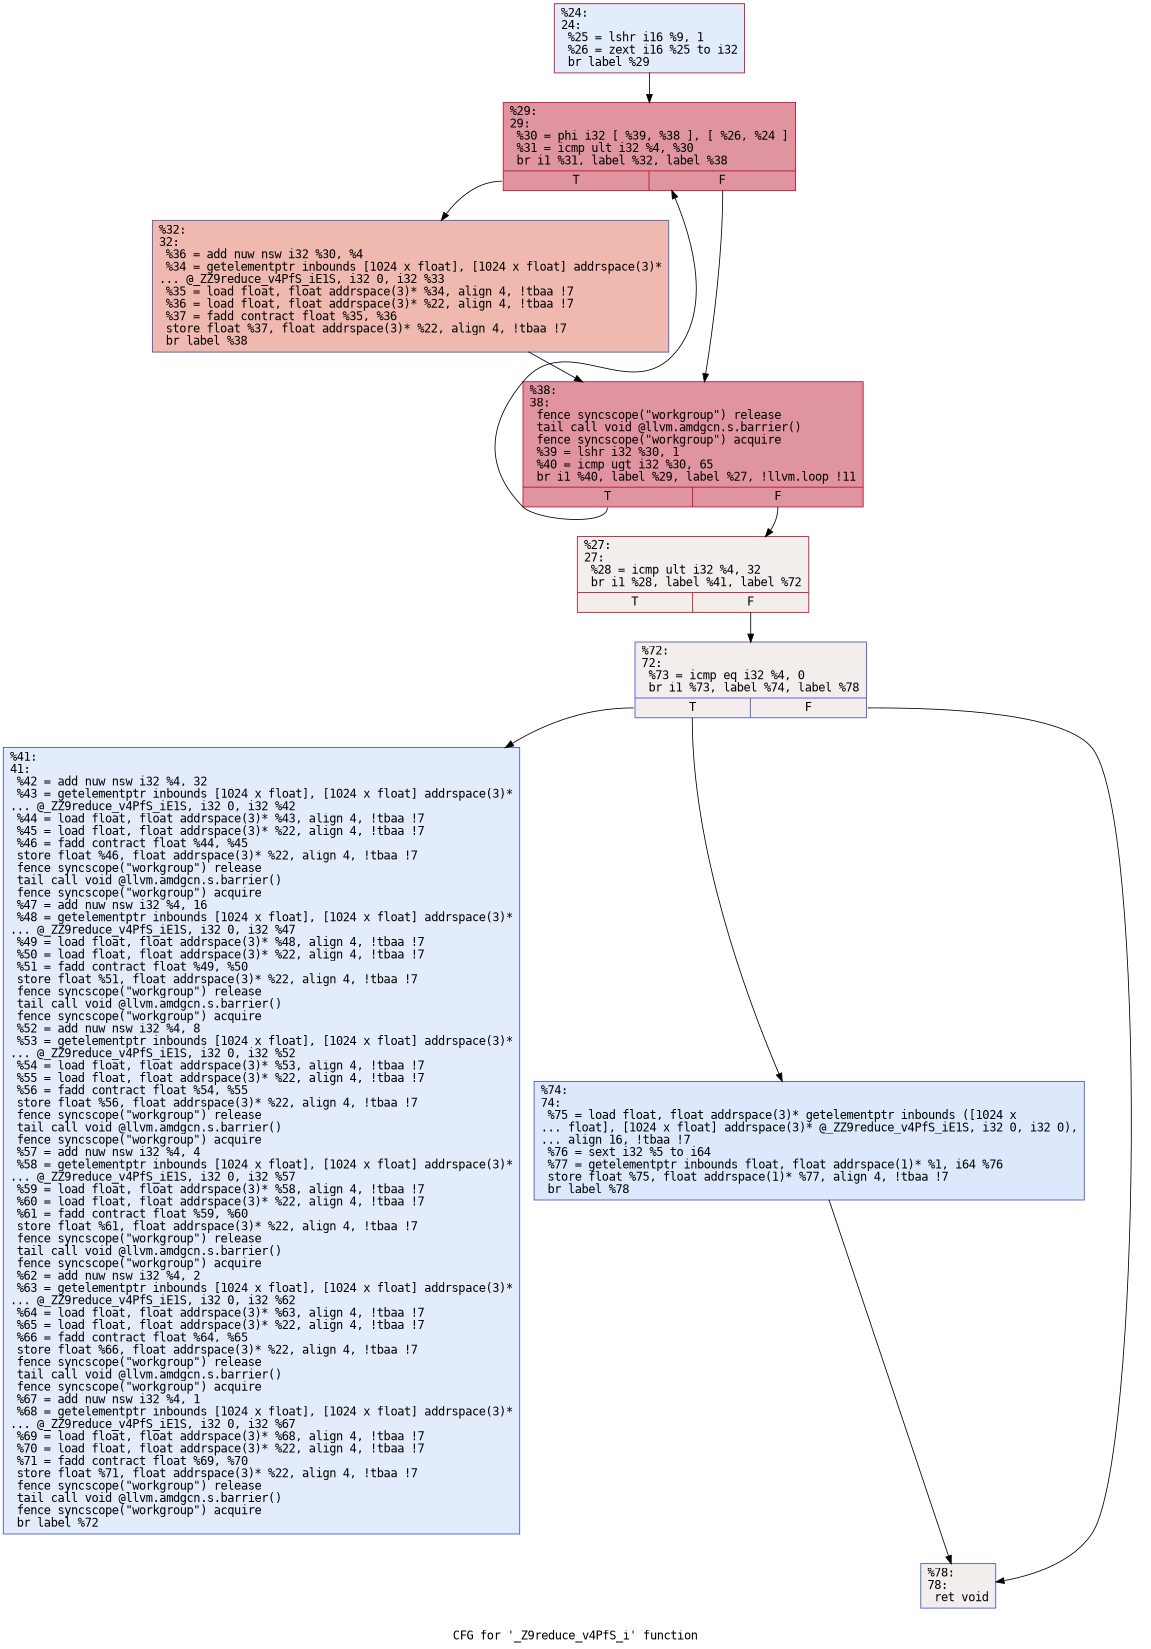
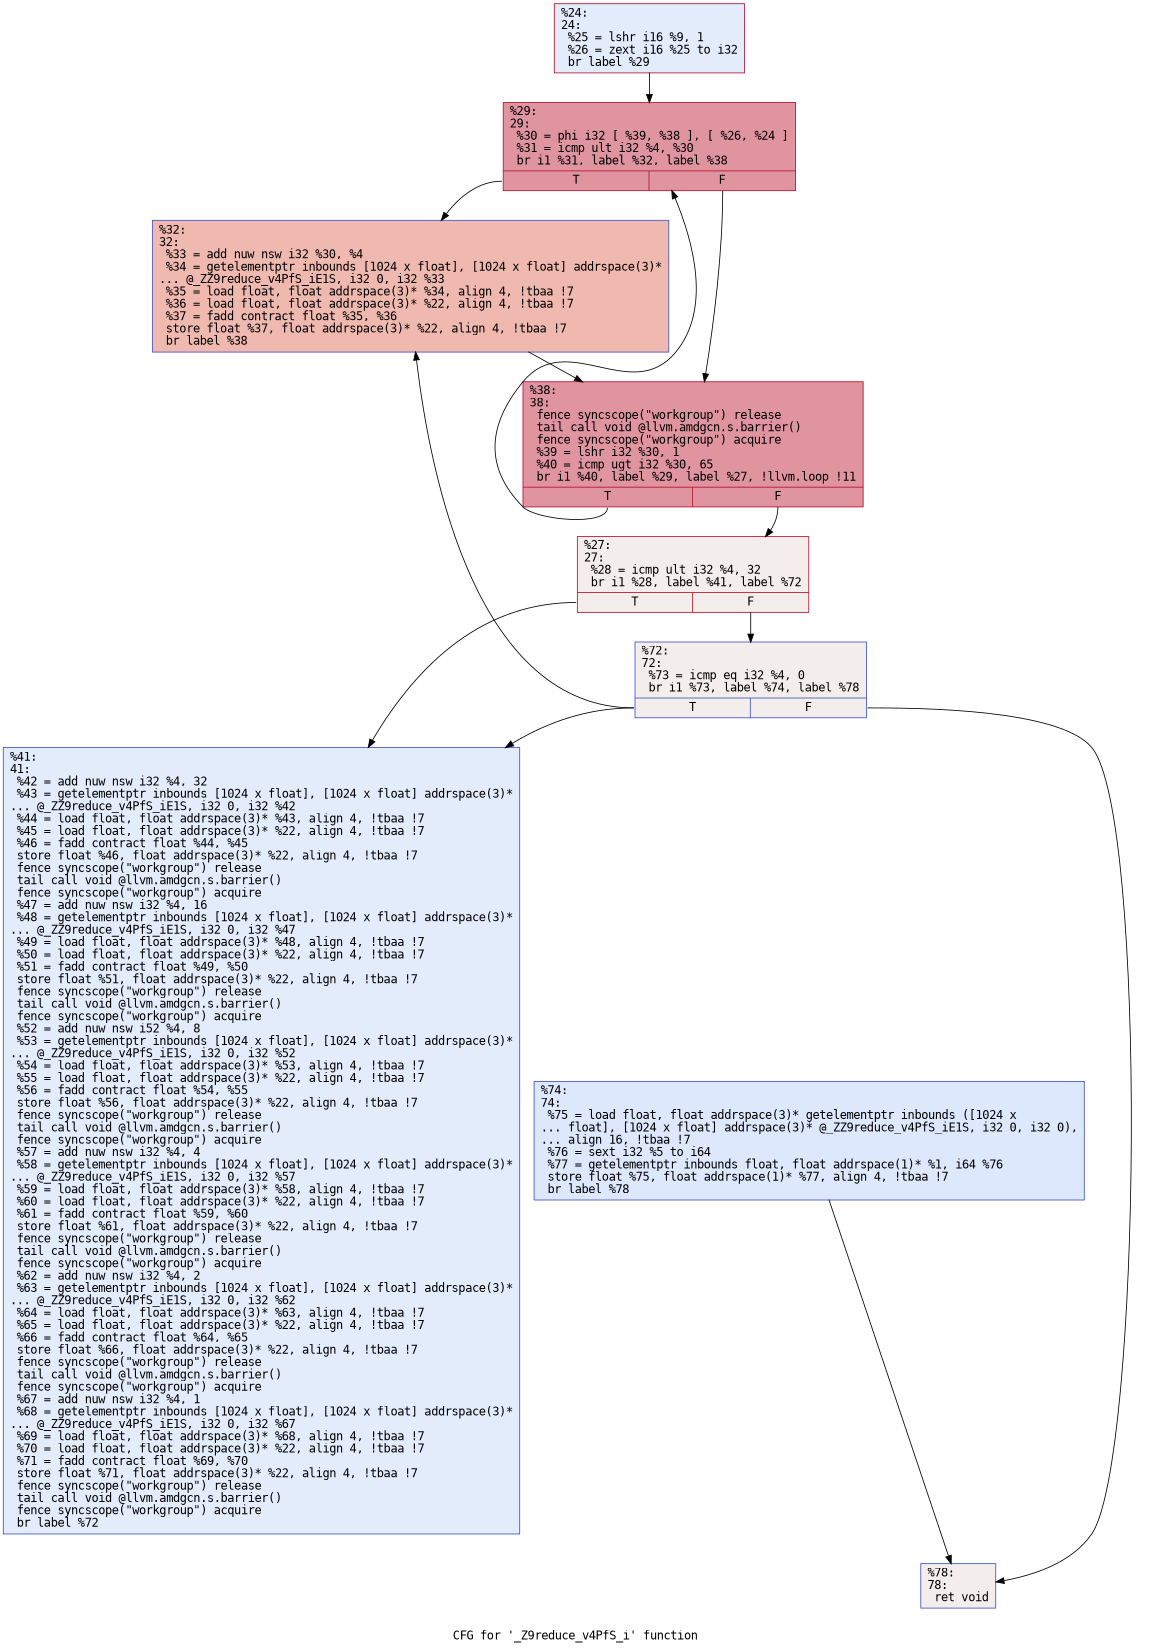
node "%32:": text "%36 = add nuw nsw i32 %30, %4" -> "%33 = add nuw nsw i32 %30, %4"
edge "%27:" -> "%41:": added
edge "%72:" -> "%74:": now "%72:" -> "%32:"
node "%41:": text "%52 = add nuw nsw i32 %4, 8" -> "%52 = add nuw nsw i52 %4, 8"
